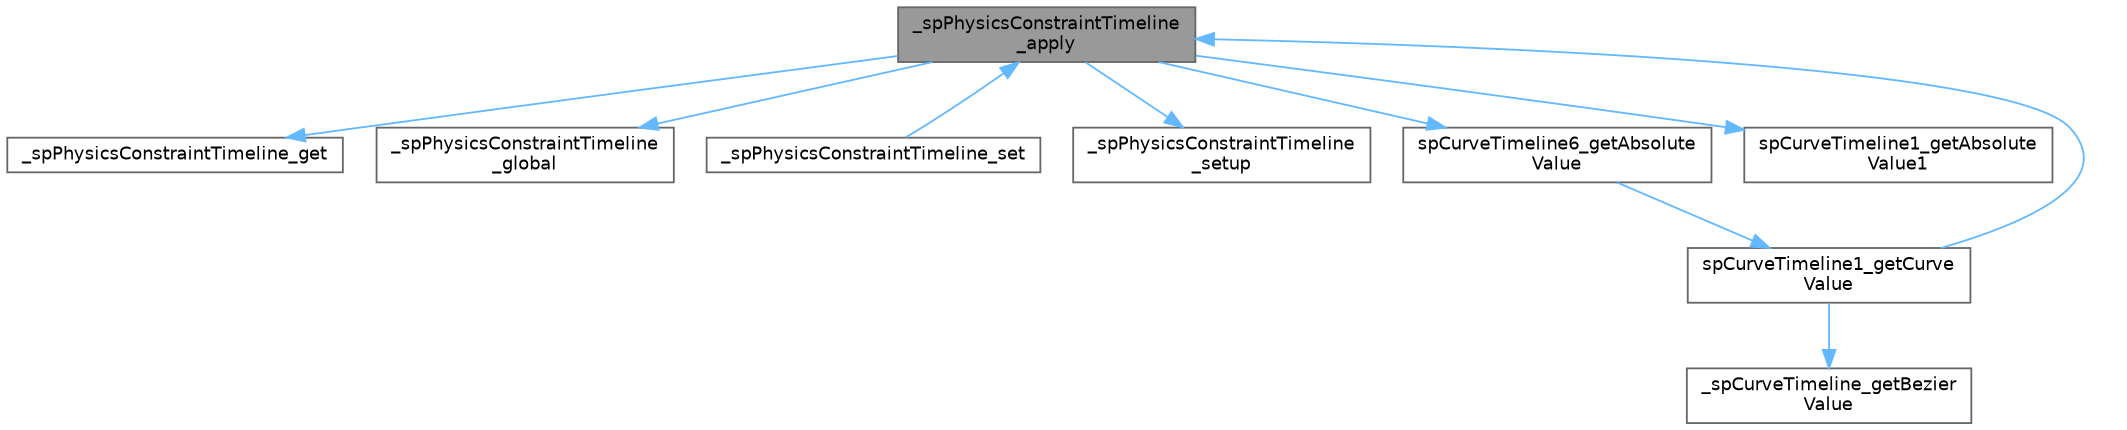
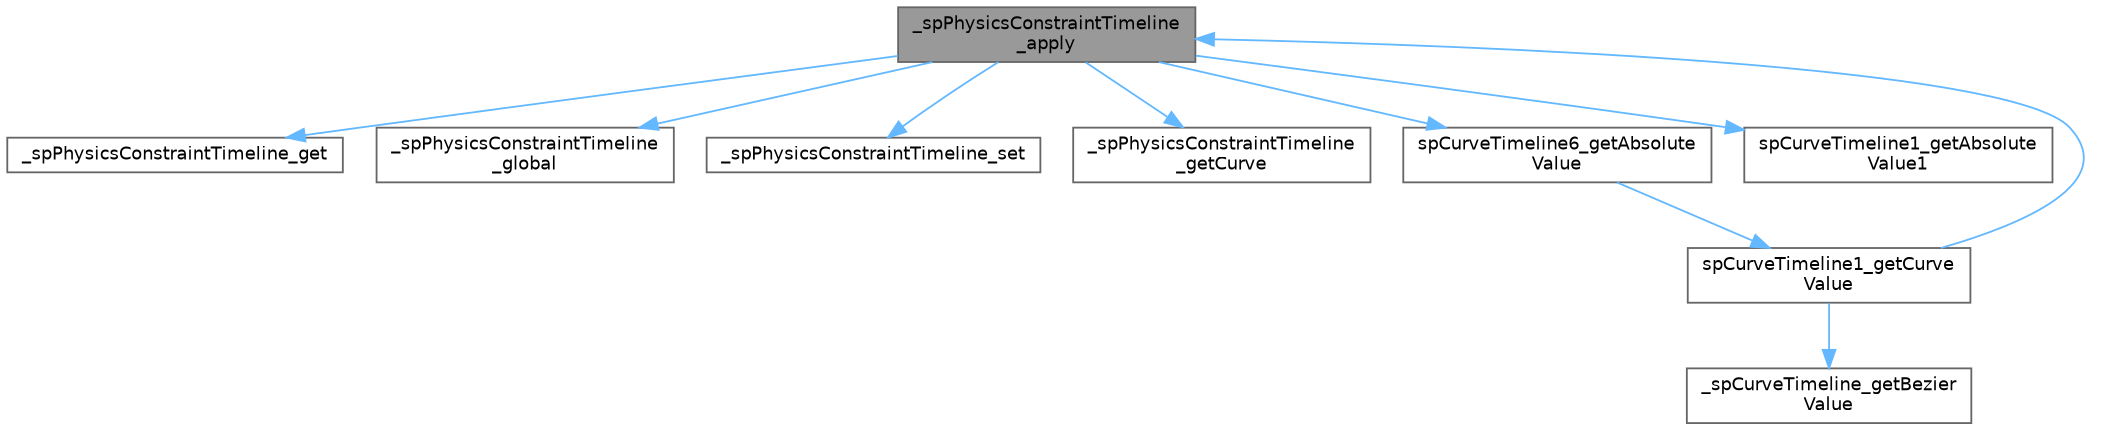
edge "_spPhysicsConstraintTimeline_set" -> "_spPhysicsConstraintTimeline _apply": reversed
node "_spPhysicsConstraintTimeline _setup": label "_spPhysicsConstraintTimeline _setup" -> "_spPhysicsConstraintTimeline _getCurve"
